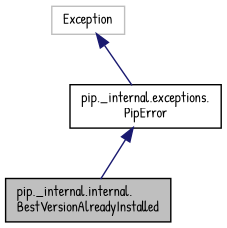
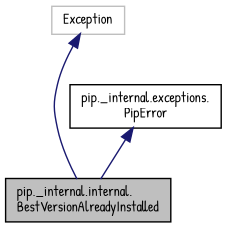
edge "pip._internal.exceptions. PipError" -> "Exception": now "pip._internal.internal. BestVersionAlreadyInstalled" -> "Exception"
